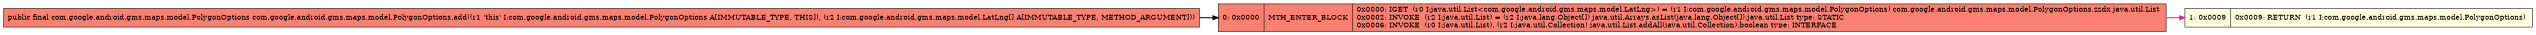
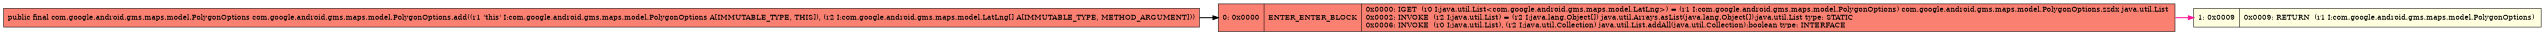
node "0: 0x0000": text "MTH_ENTER_BLOCK" -> "ENTER_ENTER_BLOCK"
